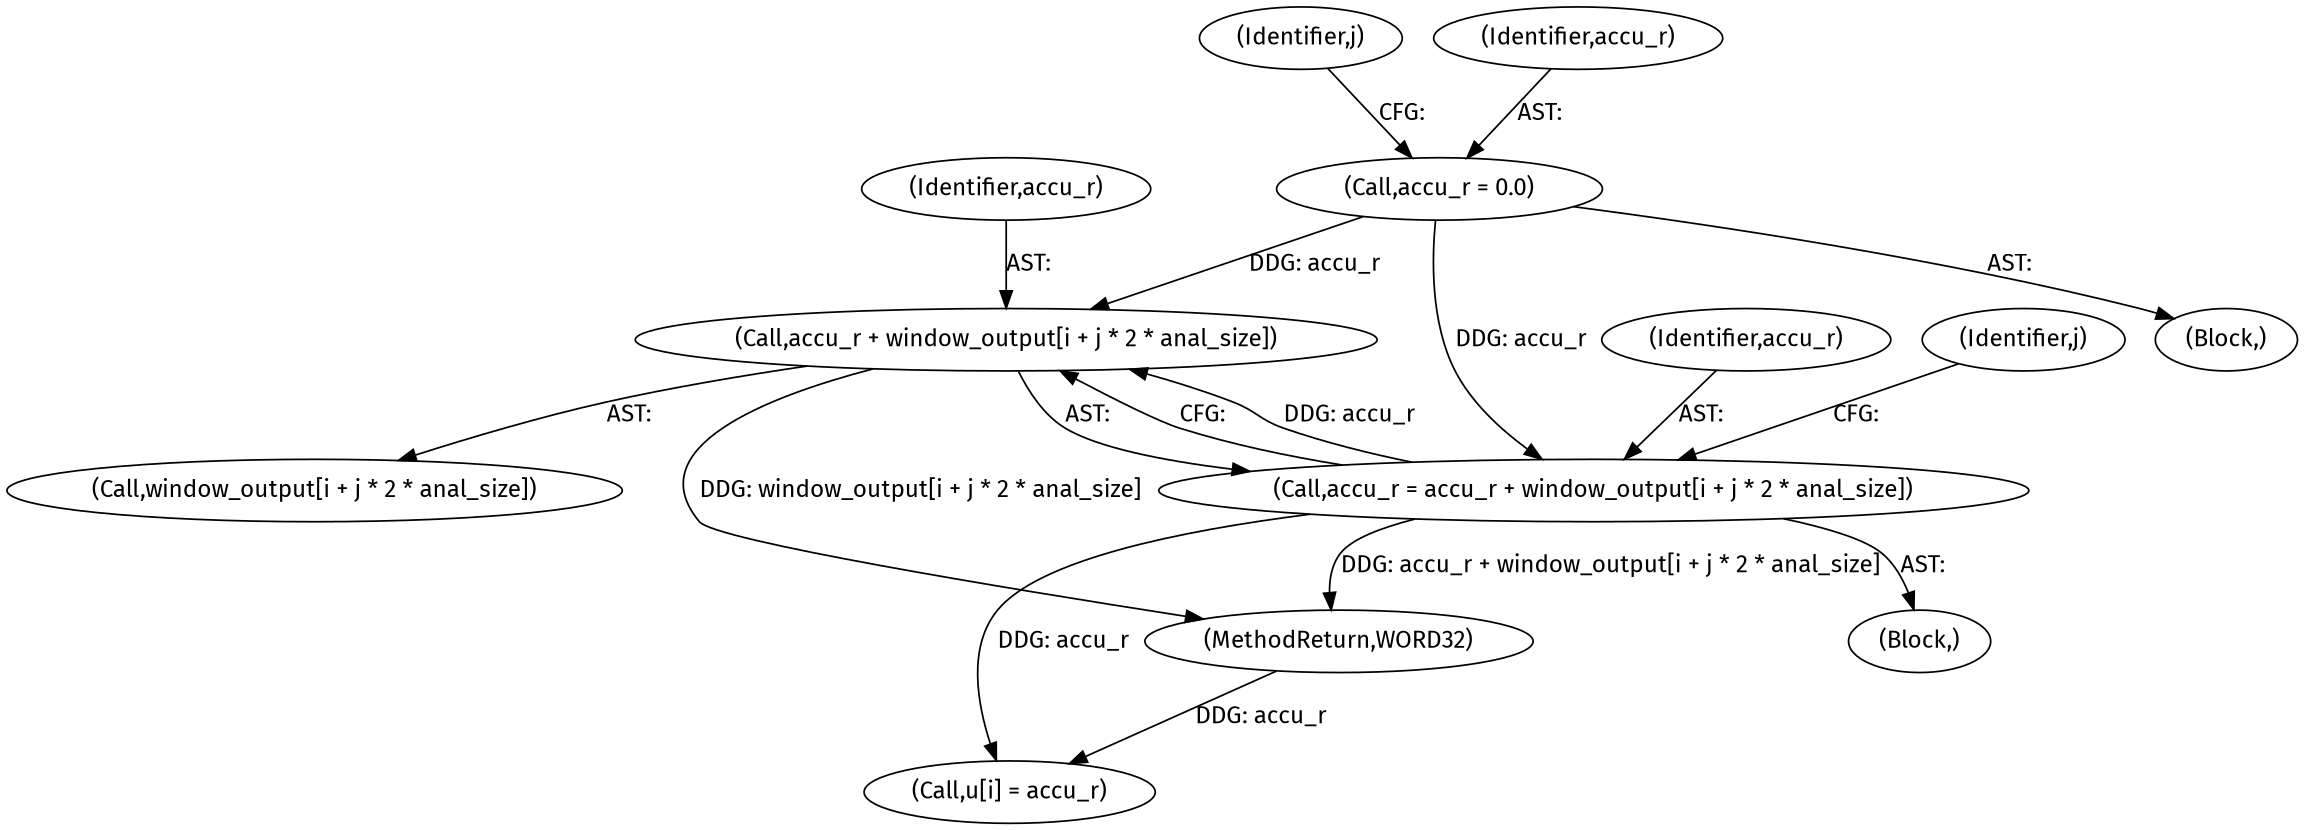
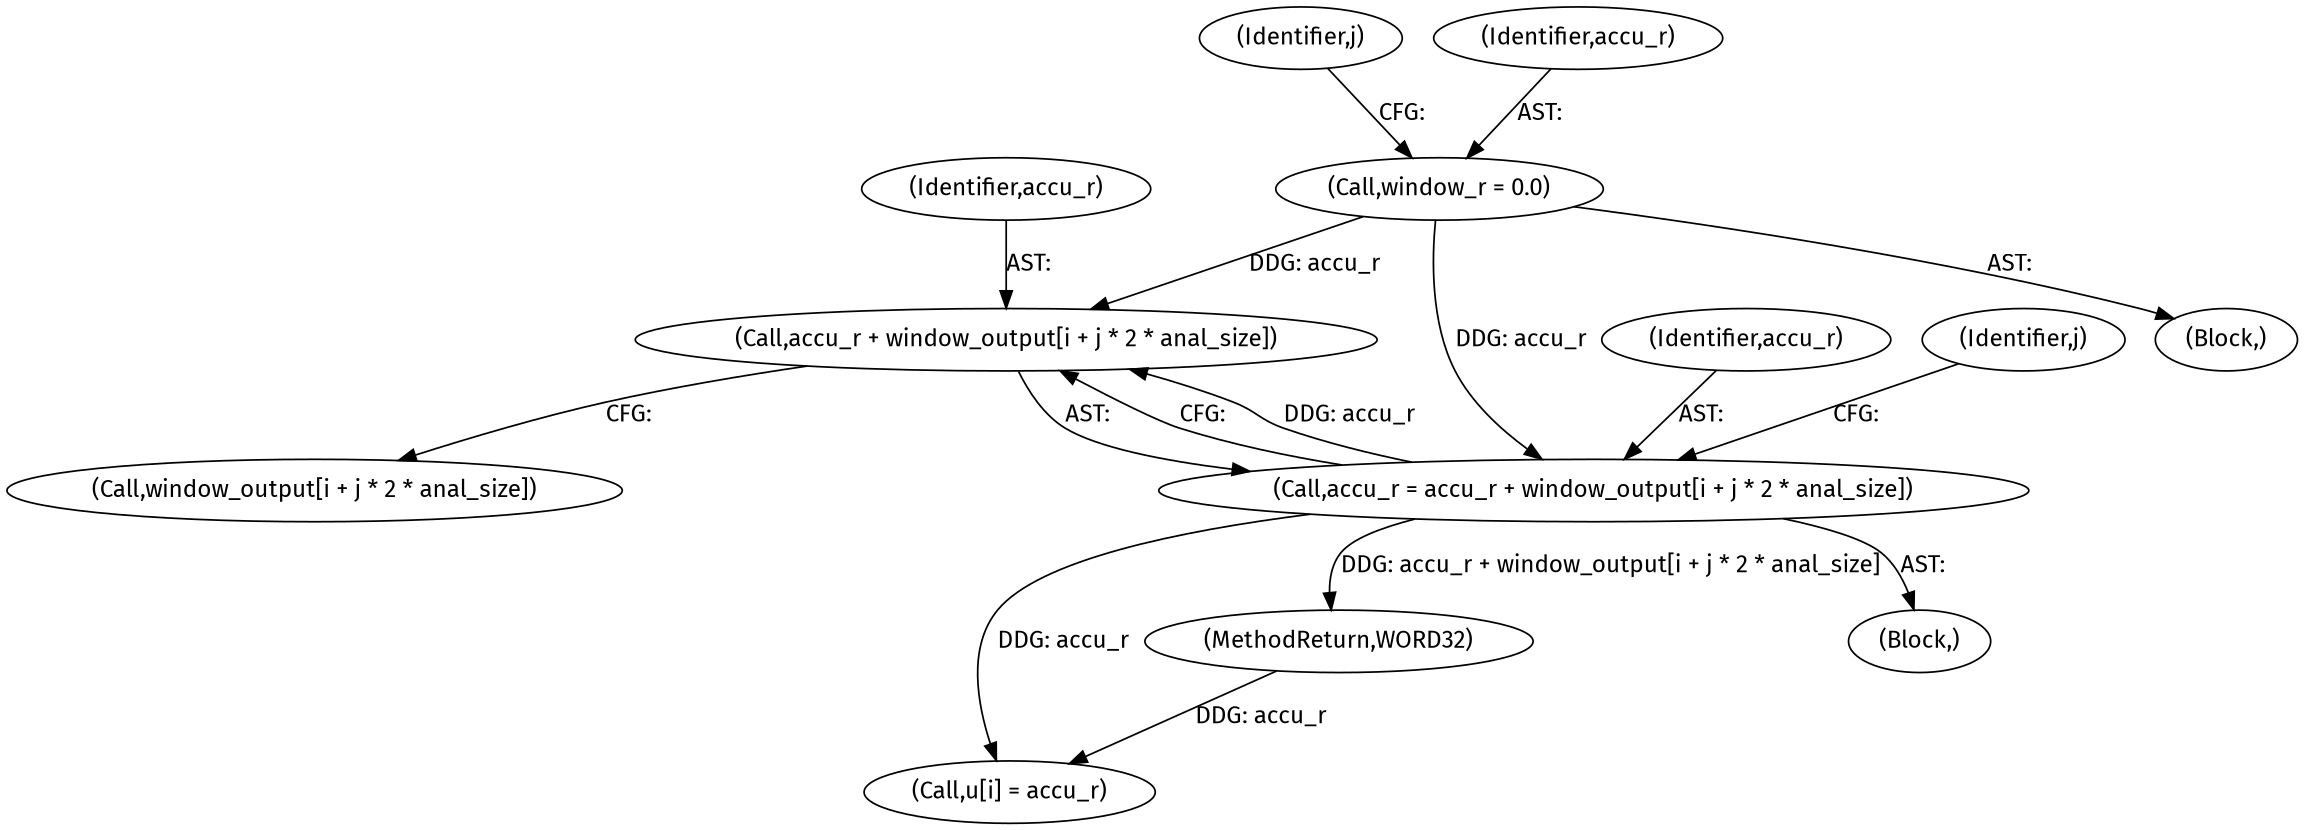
node "(Call,accu_r = 0.0)": label "(Call,accu_r = 0.0)" -> "(Call,window_r = 0.0)"
edge "(Call,accu_r + window_output[i + j * 2 * anal_size])" -> "(Call,window_output[i + j * 2 * anal_size])": label "AST: " -> "CFG: "
edge "(Call,accu_r + window_output[i + j * 2 * anal_size])" -> "(MethodReturn,WORD32)": removed, label "DDG: window_output[i + j * 2 * anal_size]"
